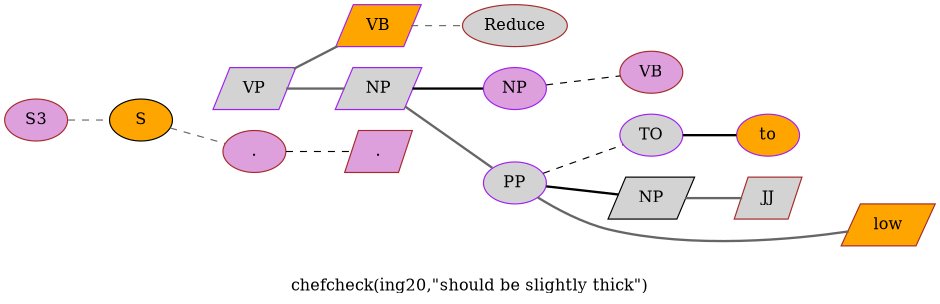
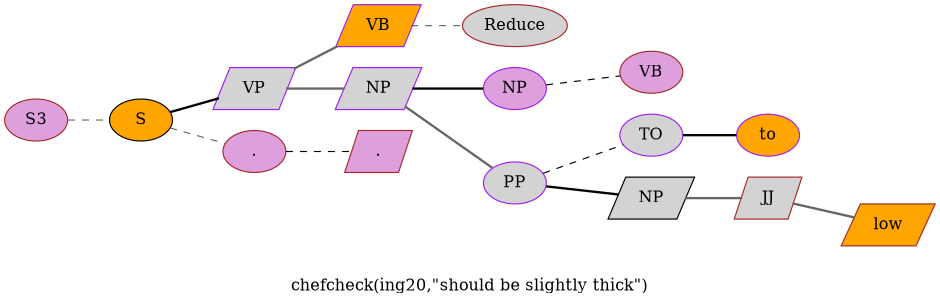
edge "VP" -- "S": added
edge "PP" -- "low": now "JJ" -- "low"
